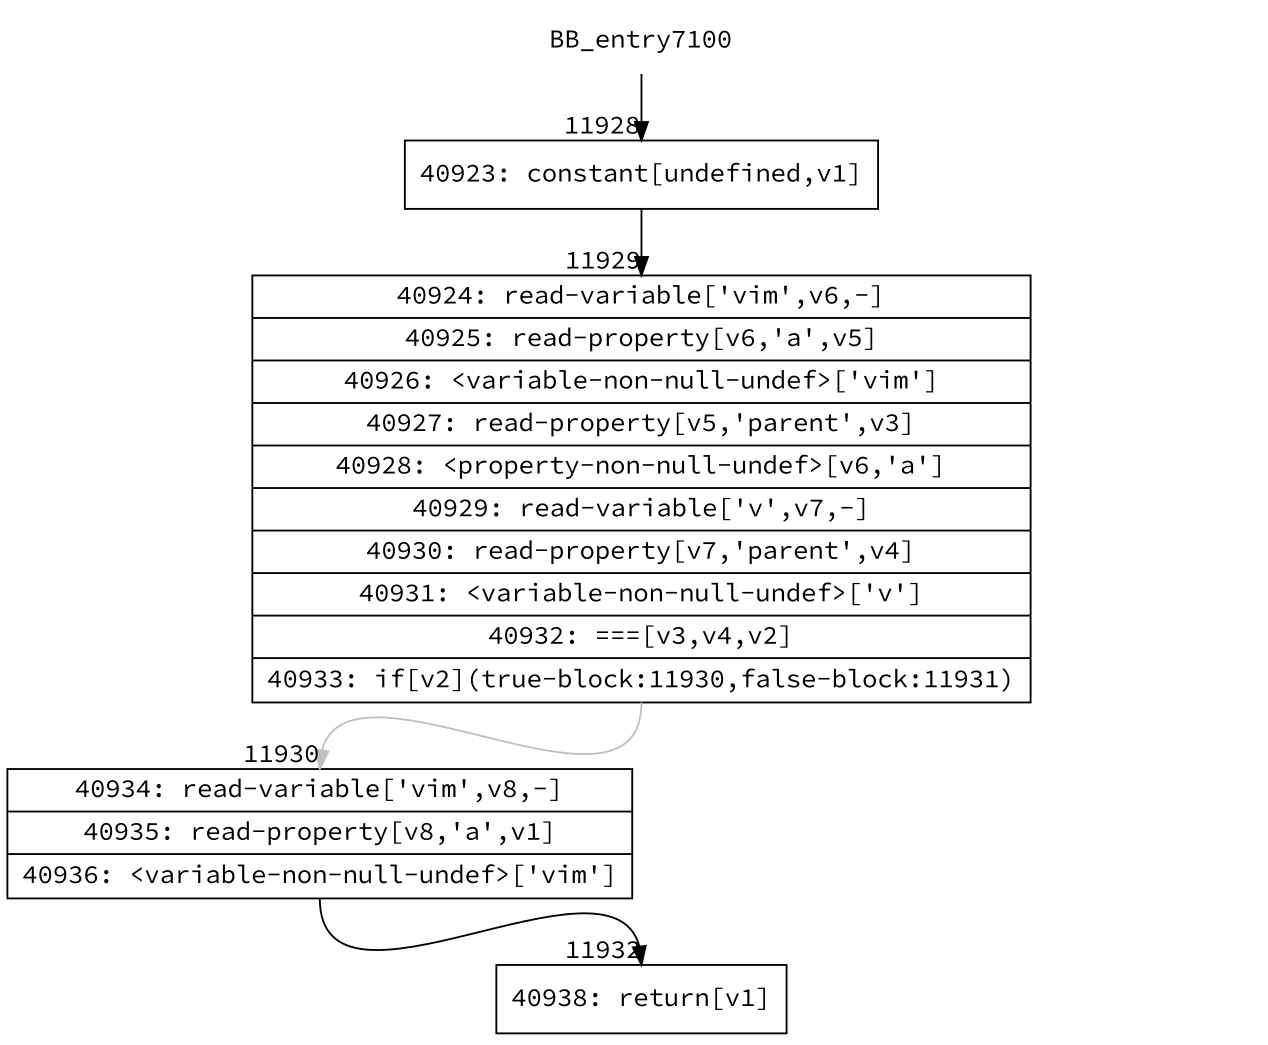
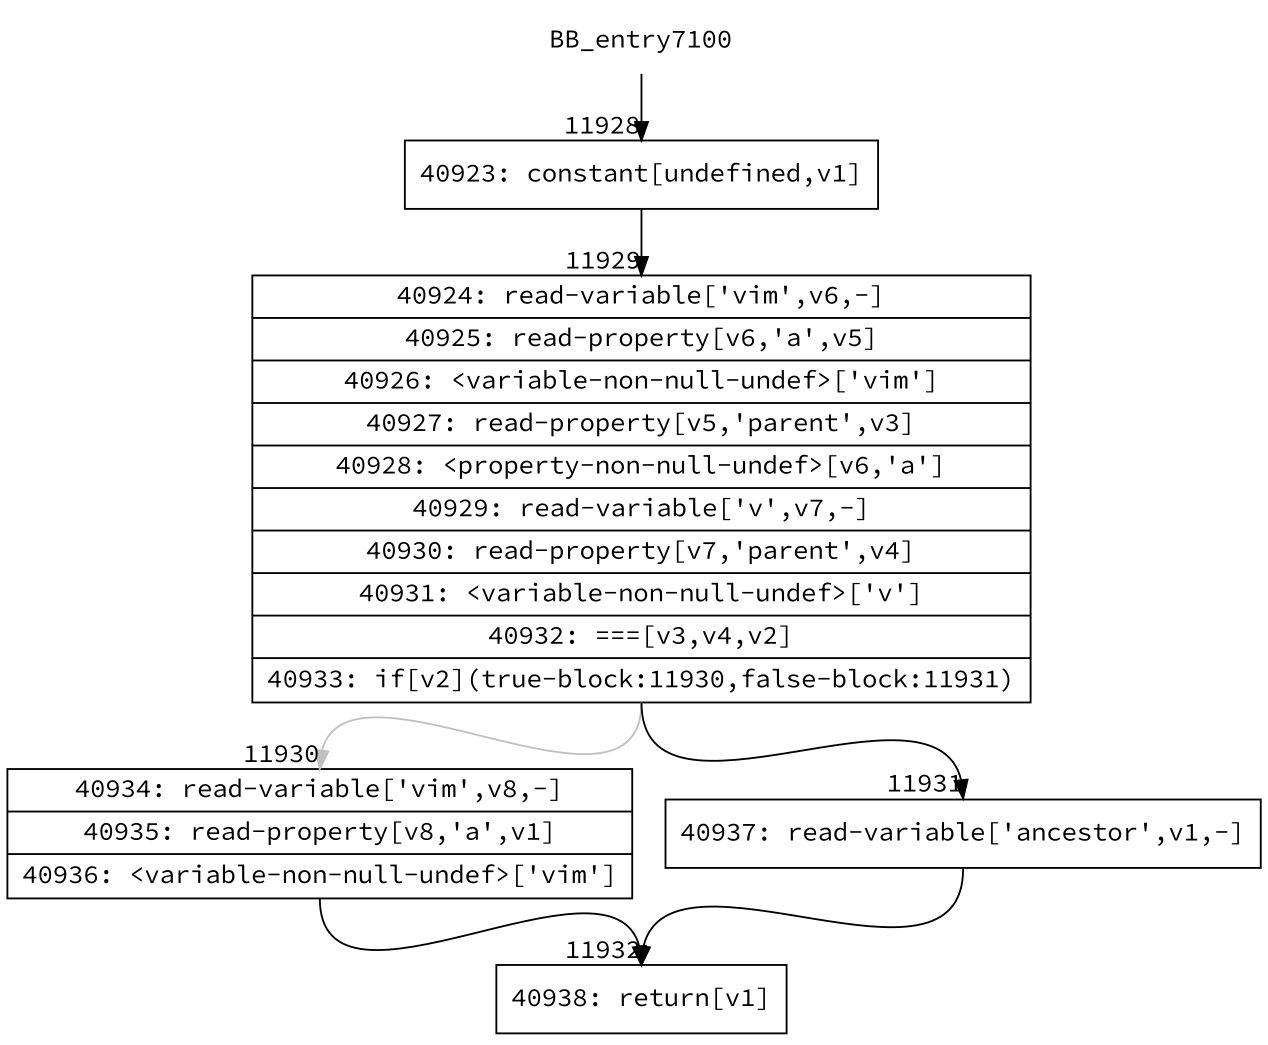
node "40937: read-variable['ancestor',v1,-]": added
